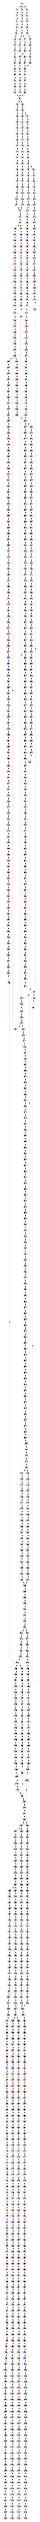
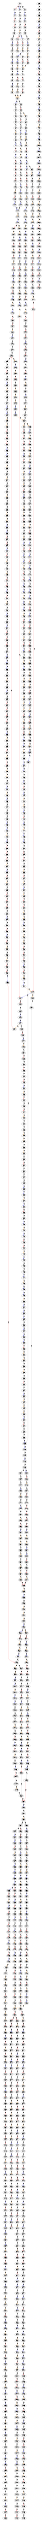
edge "S814" -> "S822": removed, label "A"
